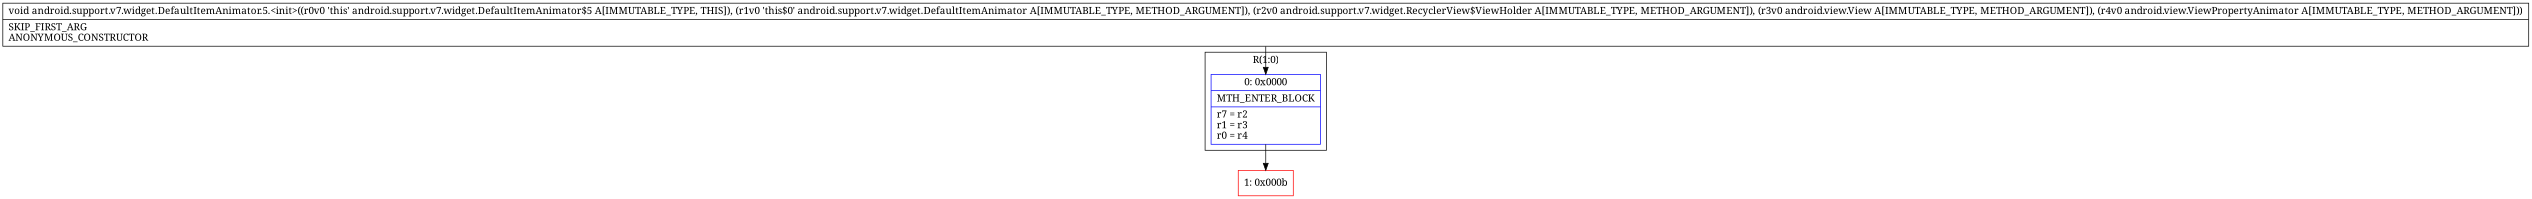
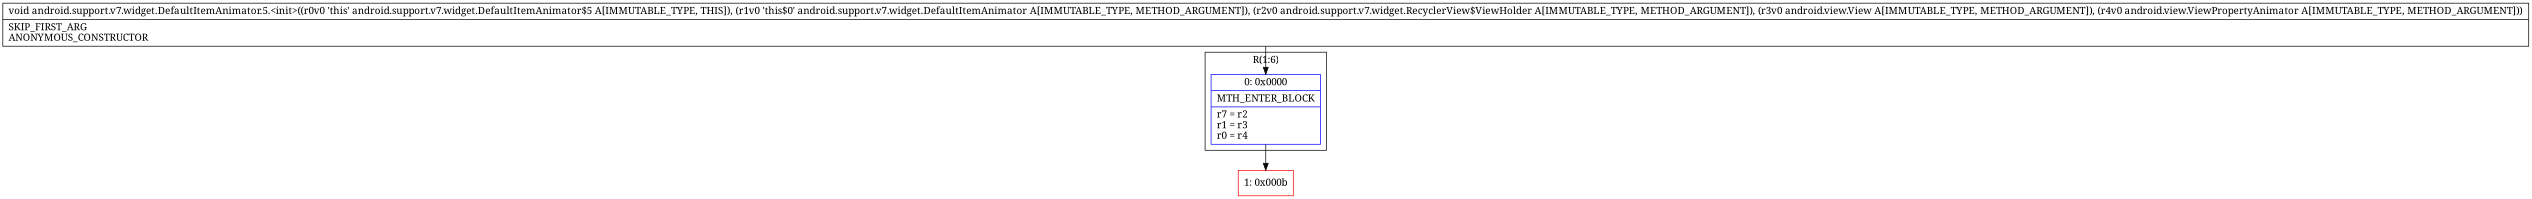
cluster "R(1:0)": label "R(1:0)" -> "R(1:6)"
